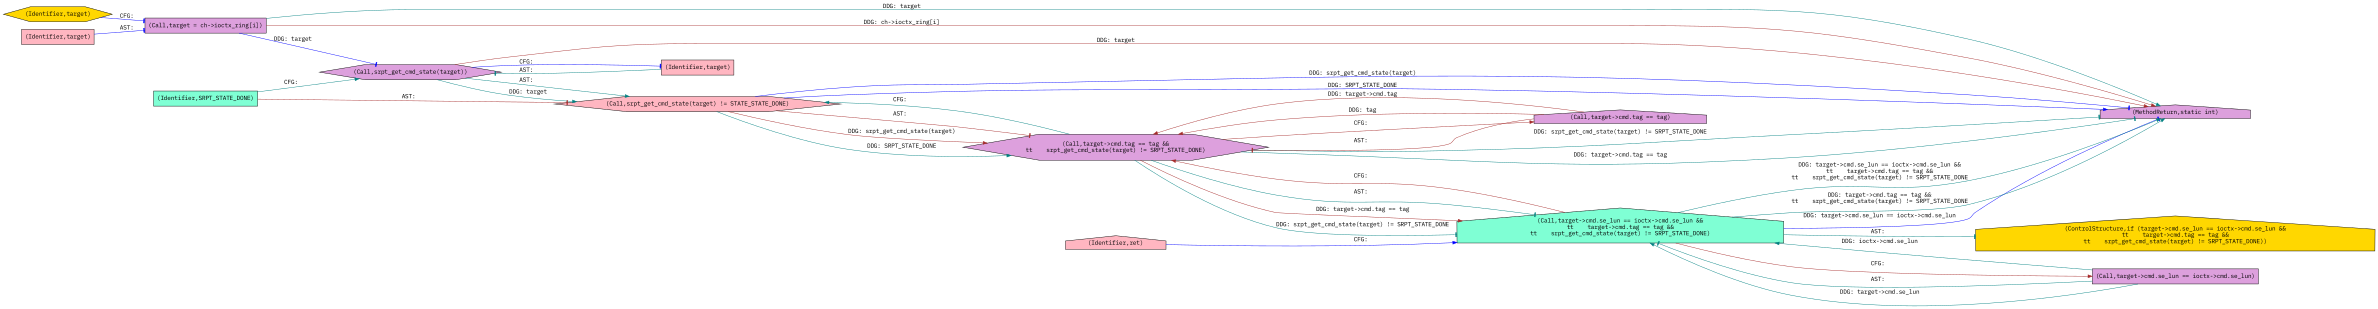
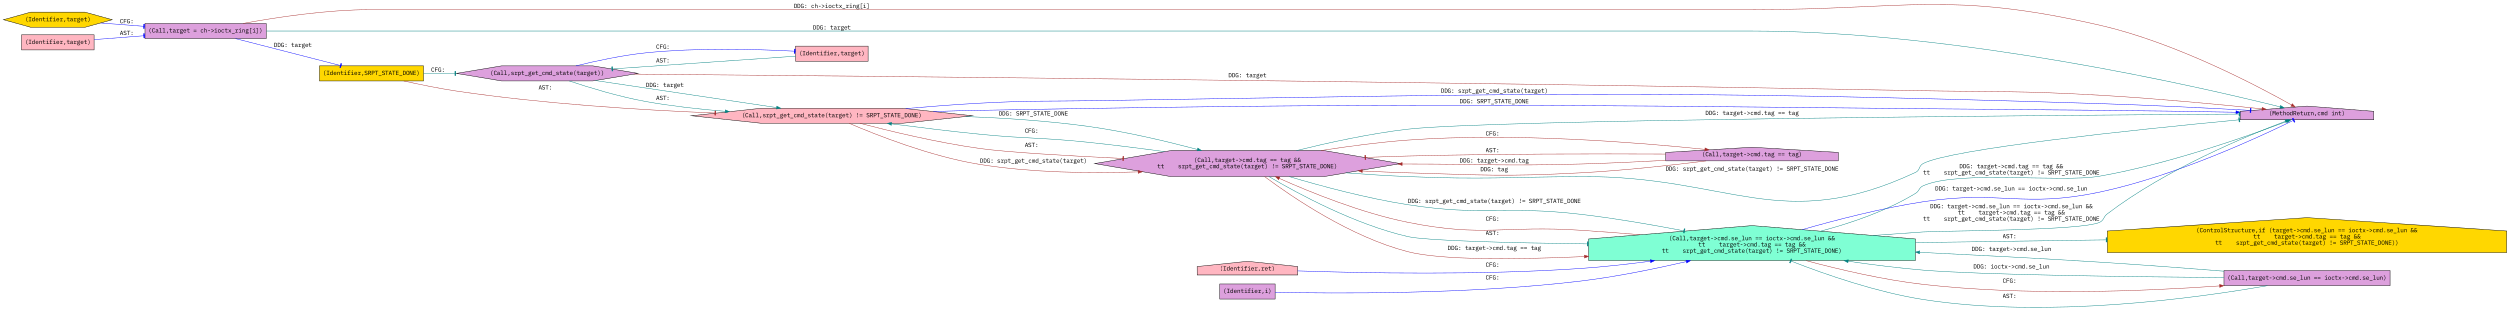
edge "(Call,target = ch->ioctx_ring[i])" -> "(Call,srpt_get_cmd_state(target))": now "(Call,target = ch->ioctx_ring[i])" -> "(Identifier,SRPT_STATE_DONE)"
edge "(Identifier,SRPT_STATE_DONE)" -> "(Call,srpt_get_cmd_state(target))": arrowhead normal -> tee
node "(Identifier,SRPT_STATE_DONE)": fillcolor aquamarine -> gold
node "(Call,srpt_get_cmd_state(target) != STATE_STATE_DONE)": label "(Call,srpt_get_cmd_state(target) != STATE_STATE_DONE)" -> "(Call,srpt_get_cmd_state(target) != SRPT_STATE_DONE)"
node "(MethodReturn,static int)": label "(MethodReturn,static int)" -> "(MethodReturn,cmd int)"
node "(Identifier,i)": added
